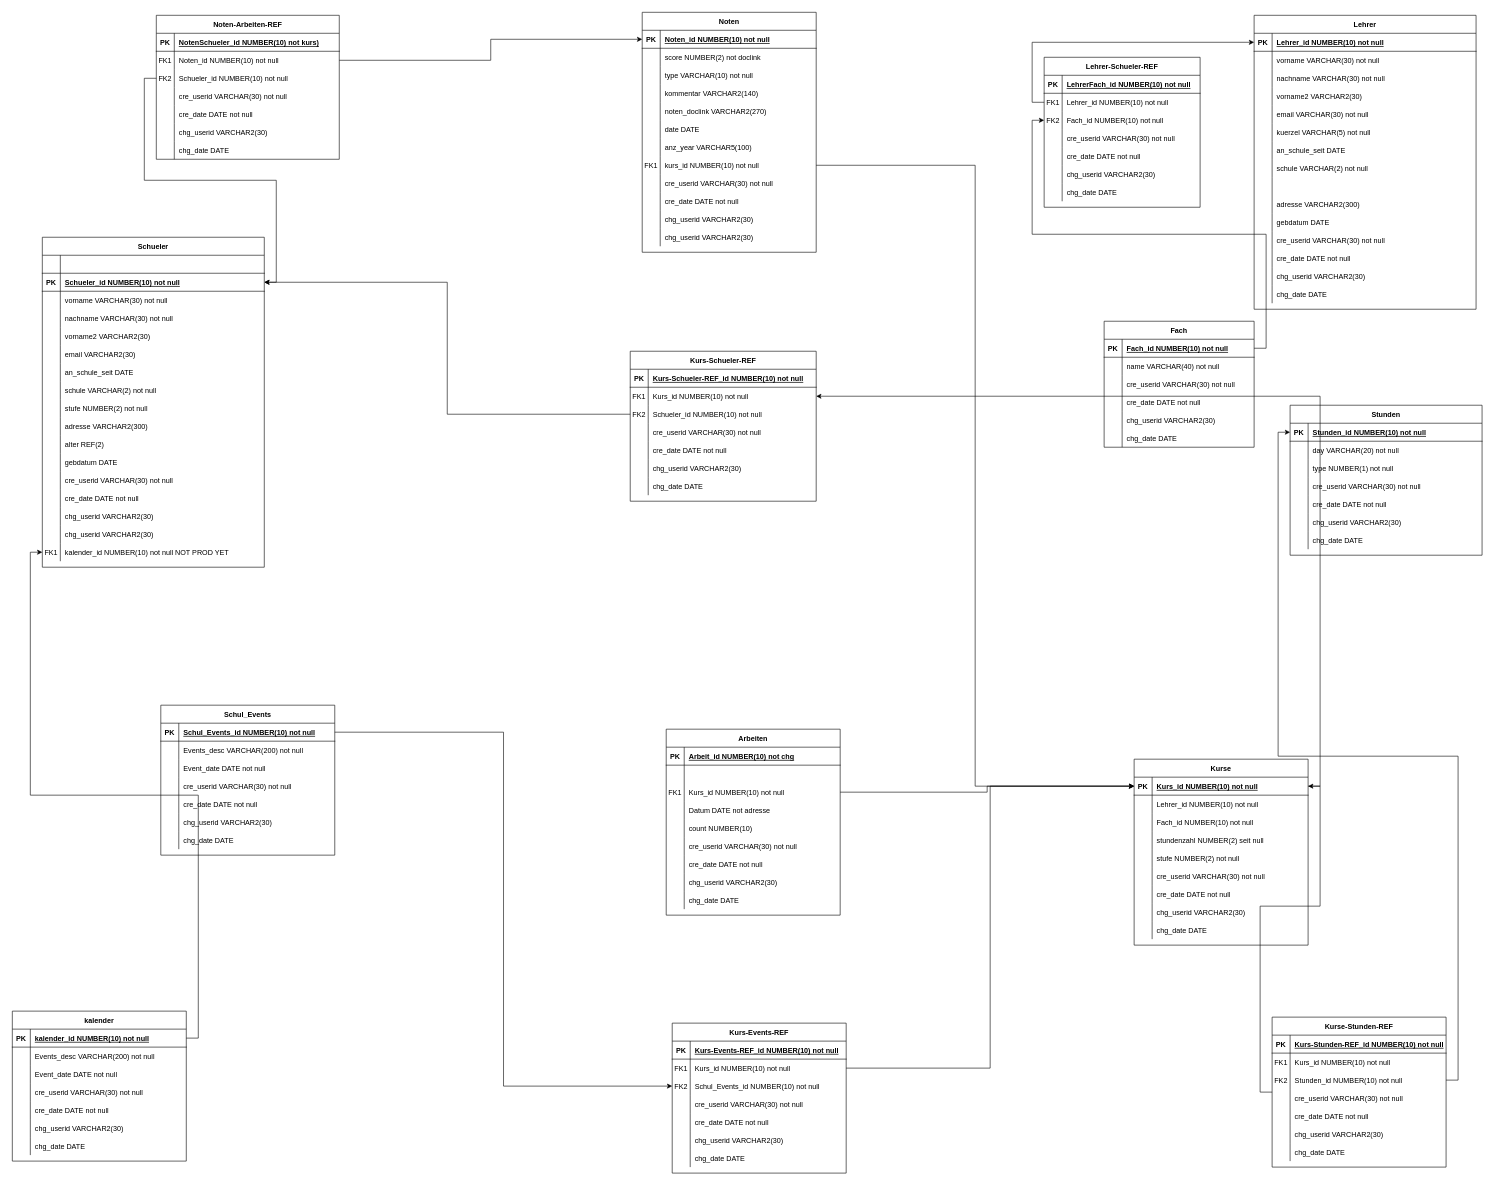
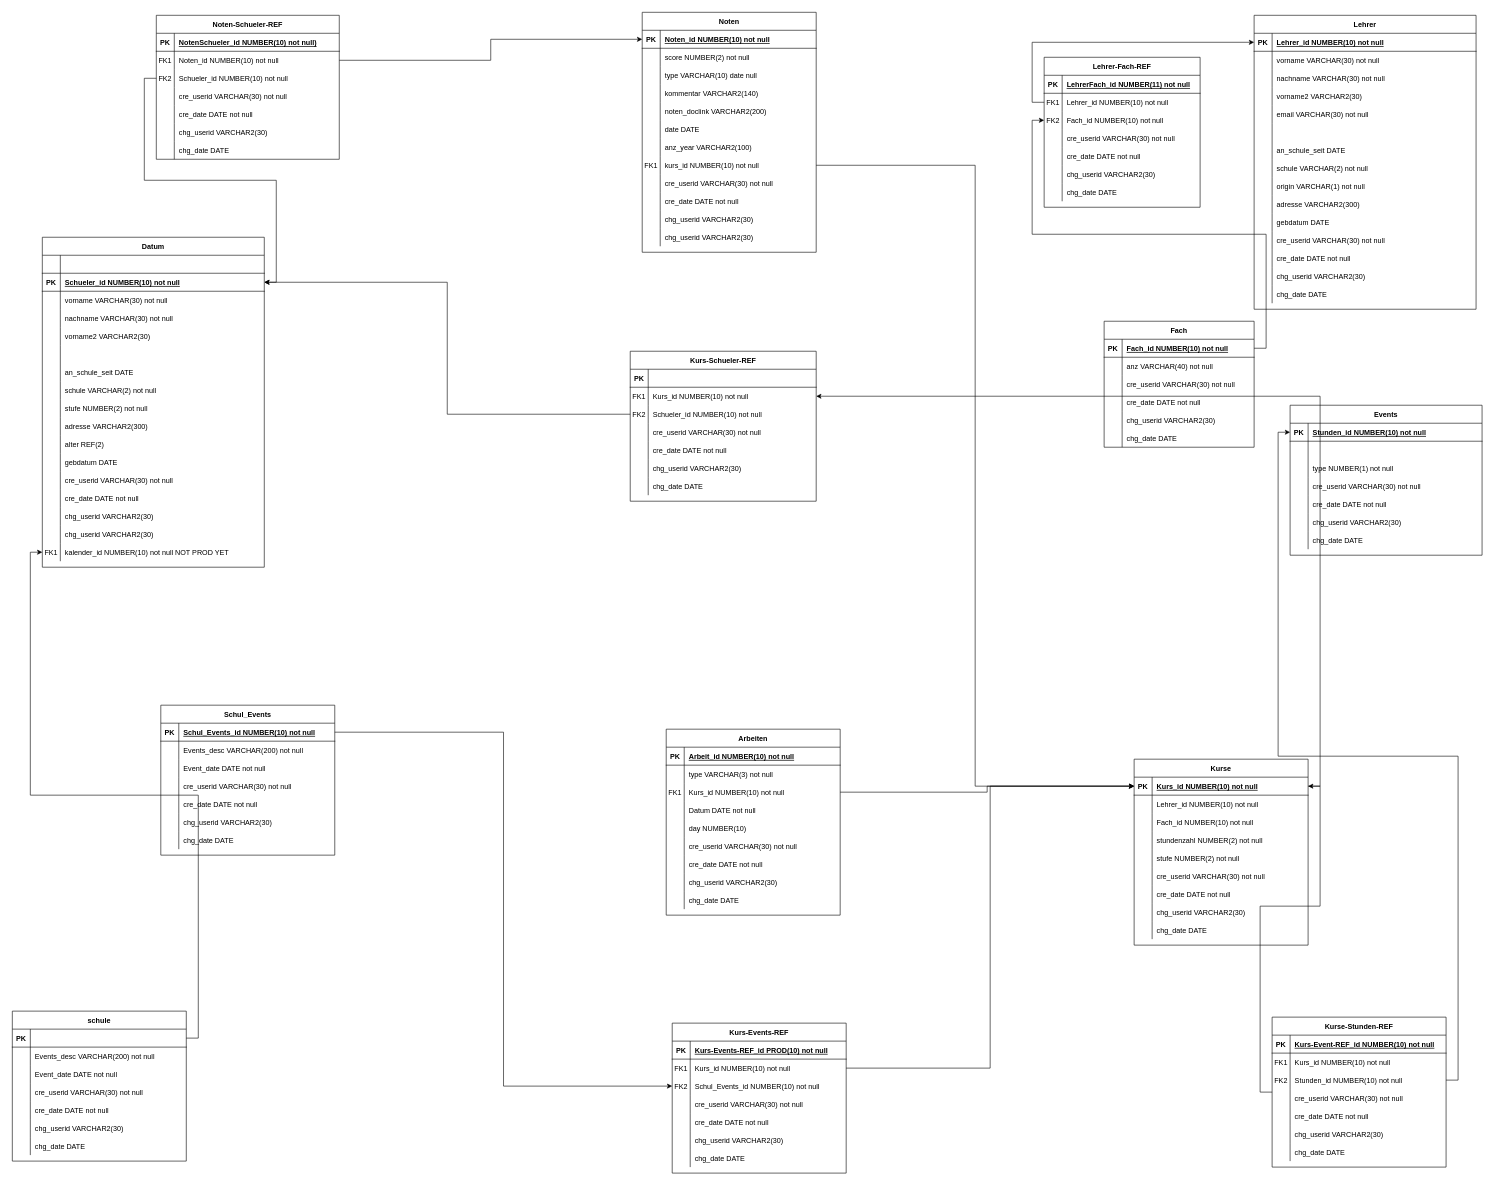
node "Noten-Arbeiten-REF": label "Noten-Arbeiten-REF" -> "Noten-Schueler-REF"
node "NotenSchueler_id NUMBER(10) not kurs)": label "NotenSchueler_id NUMBER(10) not kurs)" -> "NotenSchueler_id NUMBER(10) not null)"
node "score NUMBER(2) not doclink": label "score NUMBER(2) not doclink" -> "score NUMBER(2) not null"
node "Lehrer-Schueler-REF": label "Lehrer-Schueler-REF" -> "Lehrer-Fach-REF"
node "type VARCHAR(10) not null": label "type VARCHAR(10) not null" -> "type VARCHAR(10) date null"
node "LehrerFach_id NUMBER(10) not null": label "LehrerFach_id NUMBER(10) not null" -> "LehrerFach_id NUMBER(11) not null"
node "noten_doclink VARCHAR2(270)": label "noten_doclink VARCHAR2(270)" -> "noten_doclink VARCHAR2(200)"
node "kuerzel VARCHAR(5) not null": removed
node "anz_year VARCHAR5(100)": label "anz_year VARCHAR5(100)" -> "anz_year VARCHAR2(100)"
node "origin VARCHAR(1) not null": added
node "Schueler": label "Schueler" -> "Datum"
node "email VARCHAR2(30)": removed
node "name VARCHAR(40) not null": label "name VARCHAR(40) not null" -> "anz VARCHAR(40) not null"
node "Kurs-Schueler-REF_id NUMBER(10) not null": removed
node "Stunden": label "Stunden" -> "Events"
node "day VARCHAR(20) not null": removed
node "Arbeit_id NUMBER(10) not chg": label "Arbeit_id NUMBER(10) not chg" -> "Arbeit_id NUMBER(10) not null"
node "type VARCHAR(3) not null": added
node "Datum DATE not adresse": label "Datum DATE not adresse" -> "Datum DATE not null"
node "count NUMBER(10)": label "count NUMBER(10)" -> "day NUMBER(10)"
node "stundenzahl NUMBER(2) seit null": label "stundenzahl NUMBER(2) seit null" -> "stundenzahl NUMBER(2) not null"
node "kalender": label "kalender" -> "schule"
node "kalender_id NUMBER(10) not null": removed
node "Kurs-Stunden-REF_id NUMBER(10) not null": label "Kurs-Stunden-REF_id NUMBER(10) not null" -> "Kurs-Event-REF_id NUMBER(10) not null"
node "Kurs-Events-REF_id NUMBER(10) not null": label "Kurs-Events-REF_id NUMBER(10) not null" -> "Kurs-Events-REF_id PROD(10) not null"
